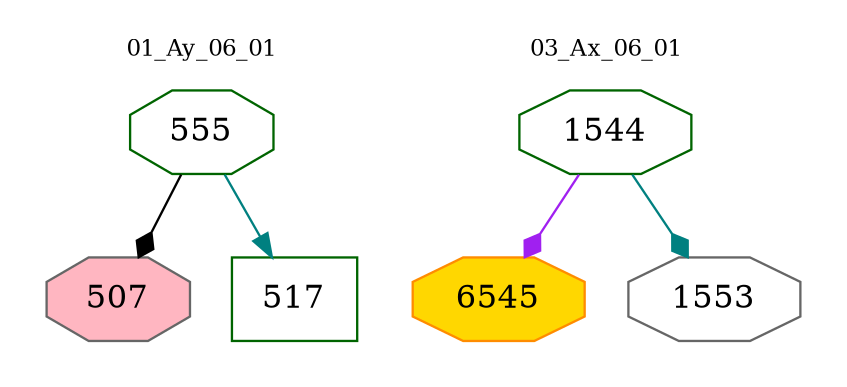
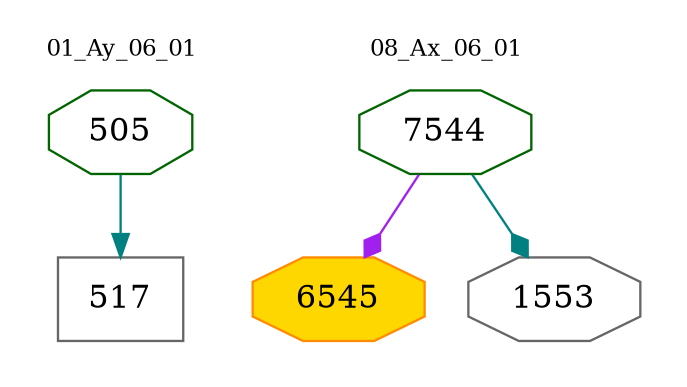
cluster "03_Ax_06_01": label "03_Ax_06_01" -> "08_Ax_06_01"
node "555": label "555" -> "505"
node "1544": label "1544" -> "7544"
node "507": removed
node "517": color darkgreen -> gray40
